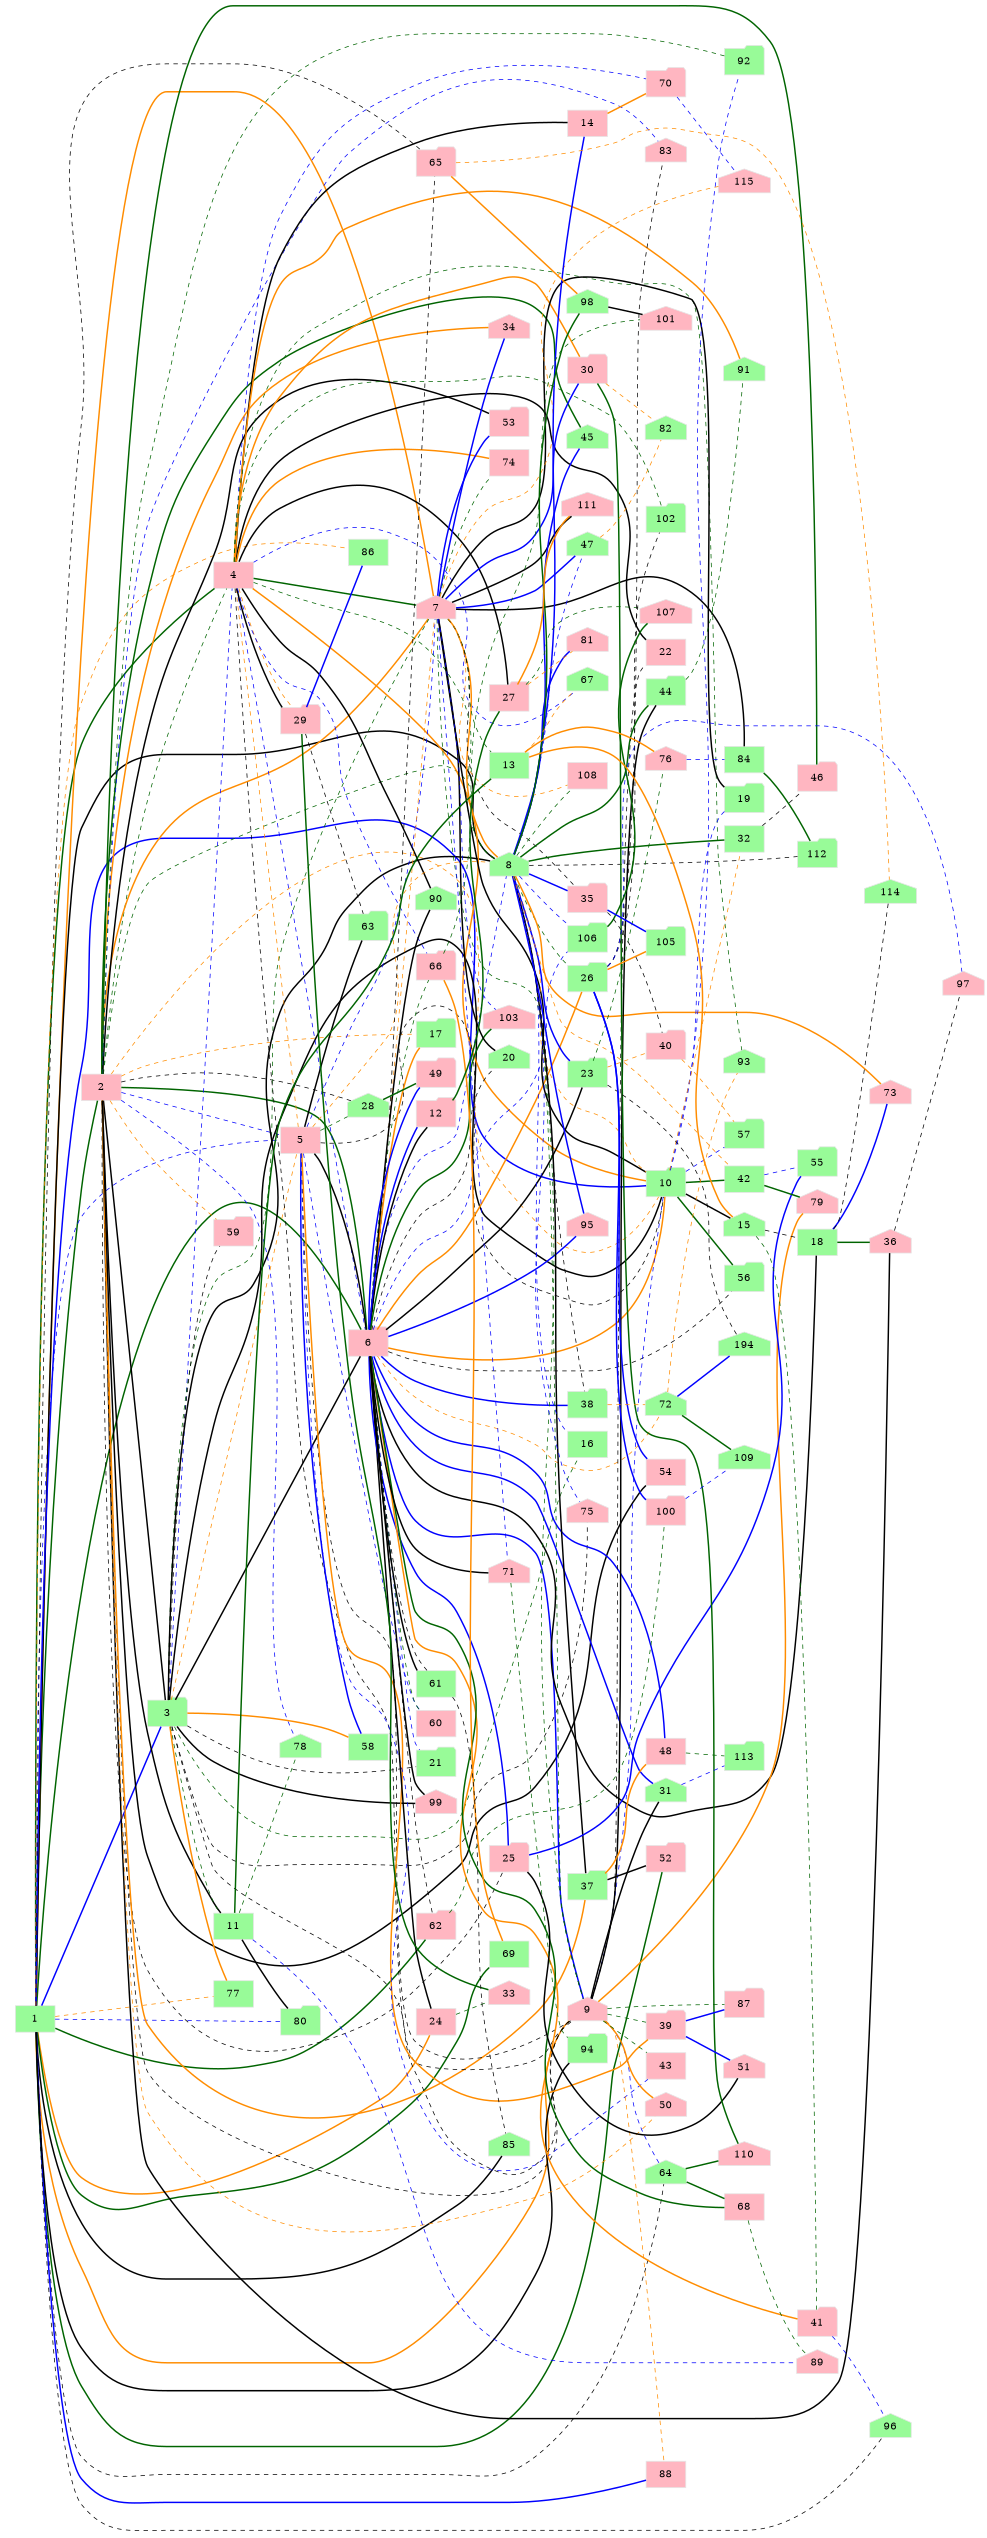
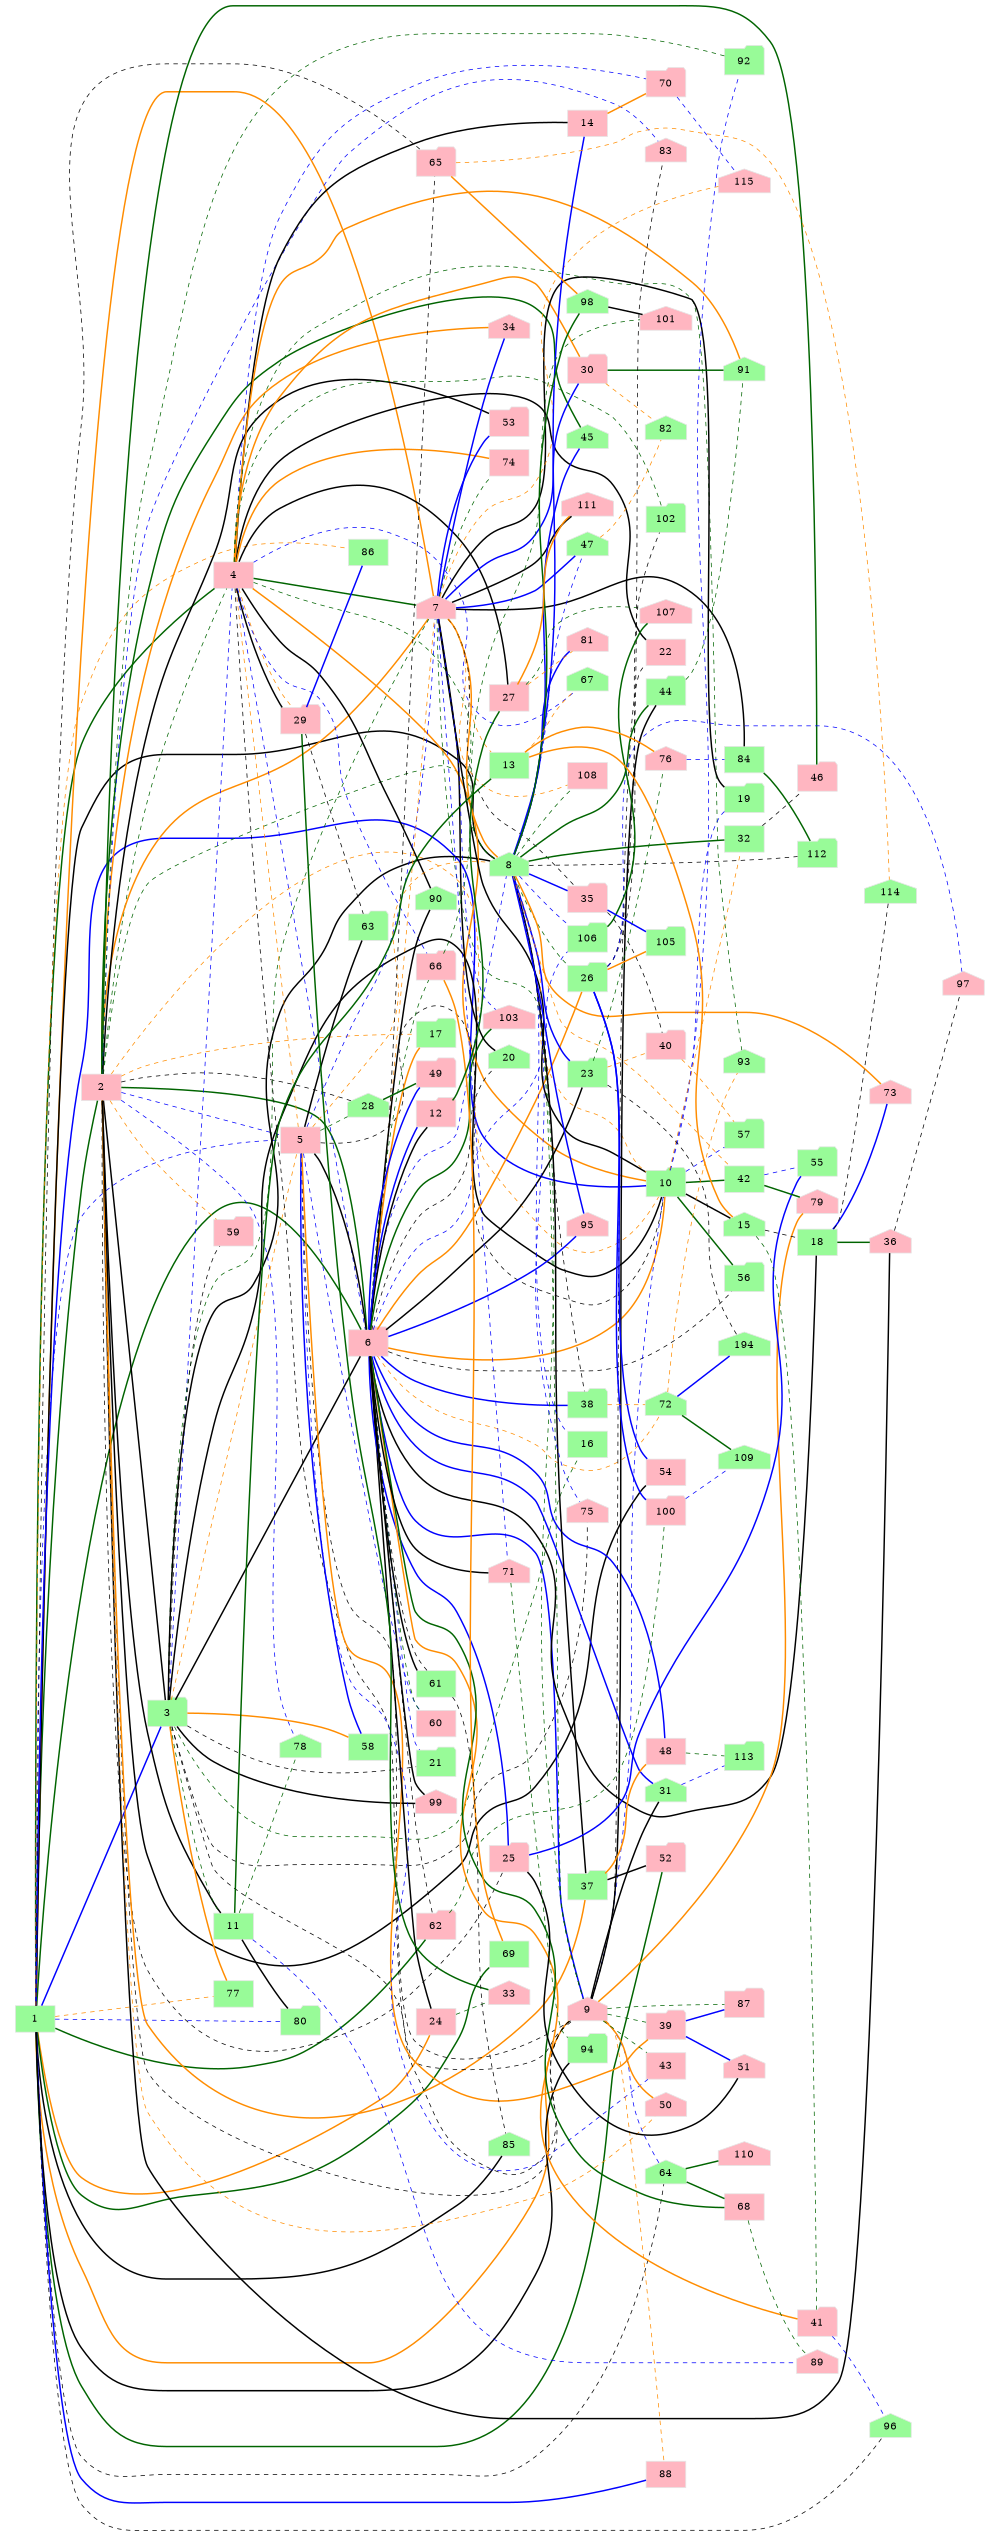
edge "7" -- "13": color darkgreen -> darkorange
edge "30" -- "110": now "30" -- "91"
